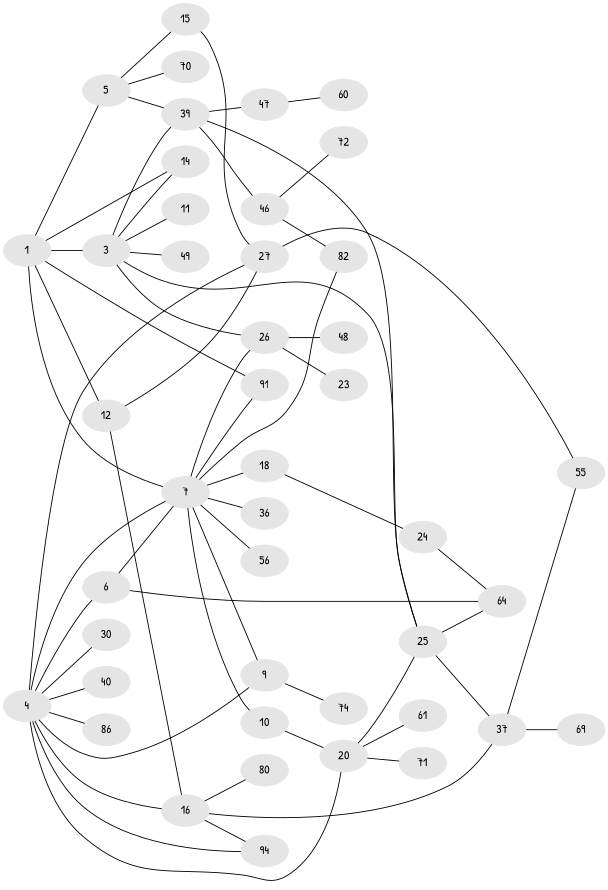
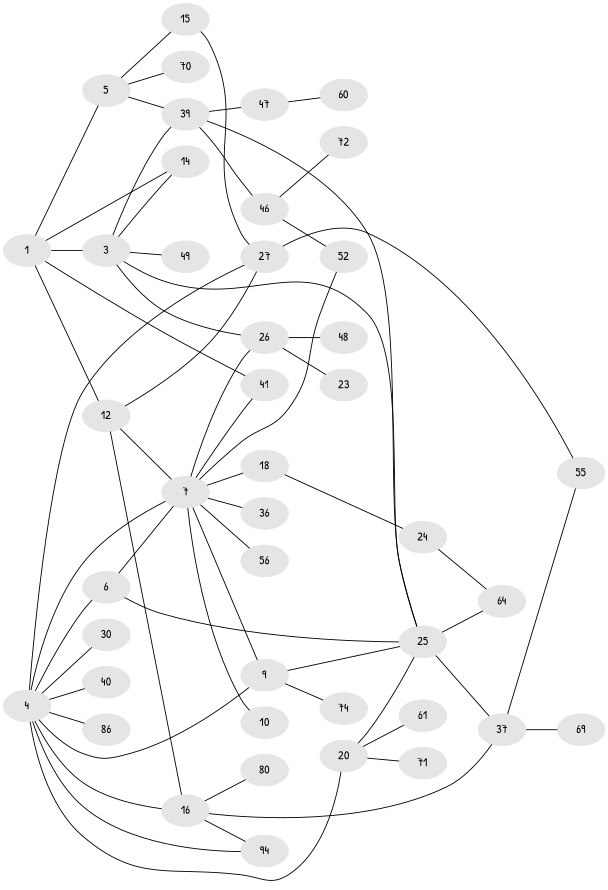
node "11": removed
node "82": label "82" -> "52"
node "91": label "91" -> "41"
edge "1" -- "7": now "12" -- "7"
edge "6" -- "64": now "6" -- "25"
edge "25" -- "9": added
edge "10" -- "20": removed
